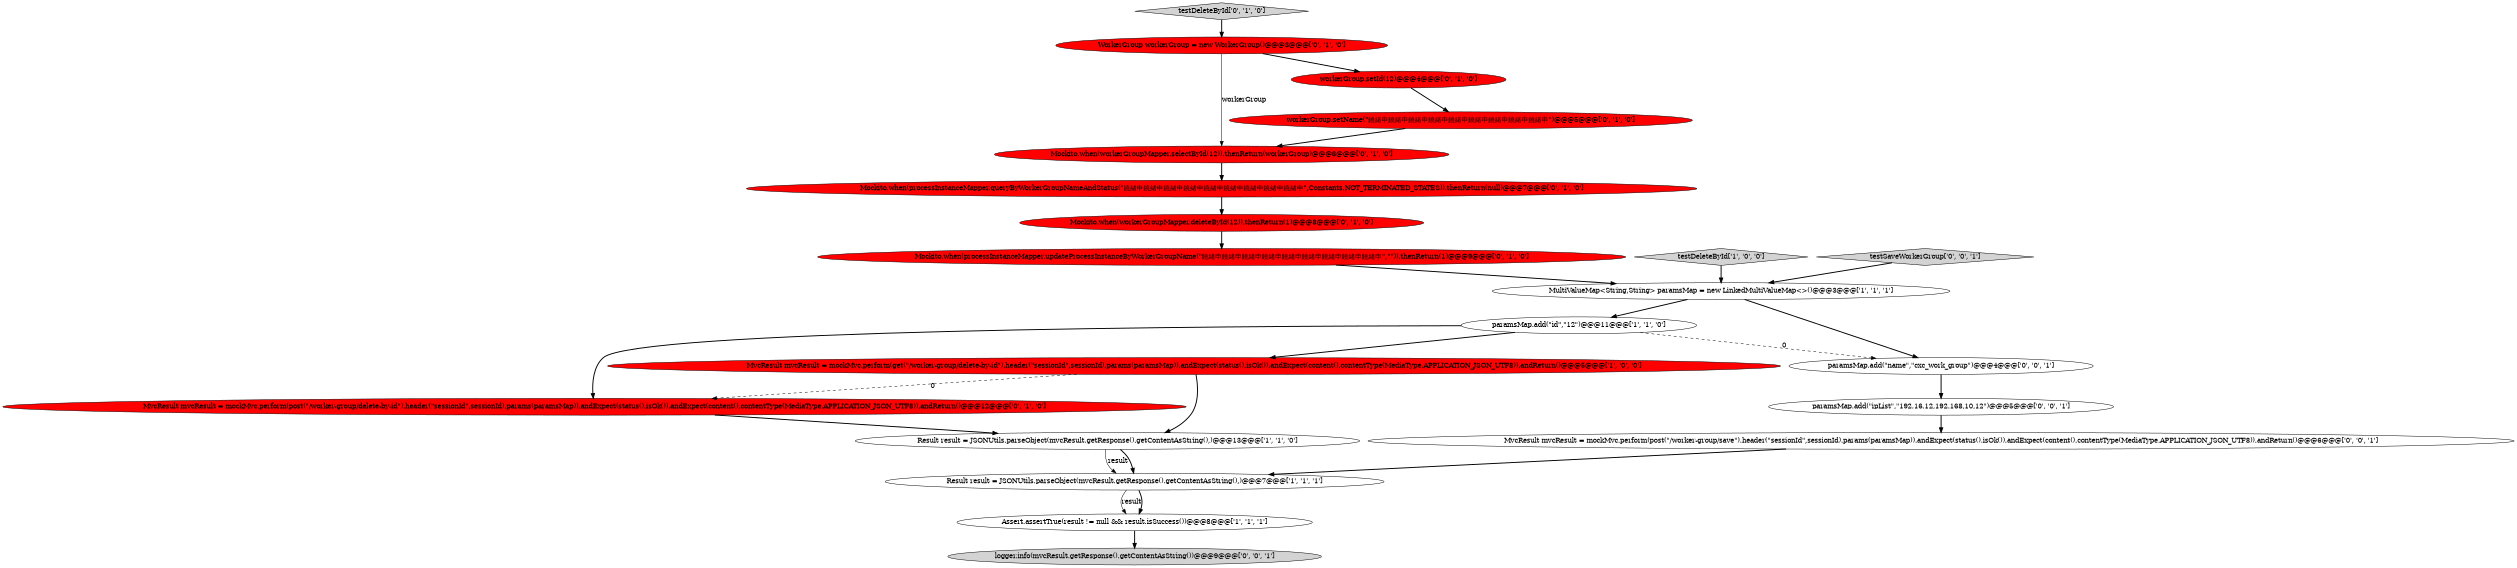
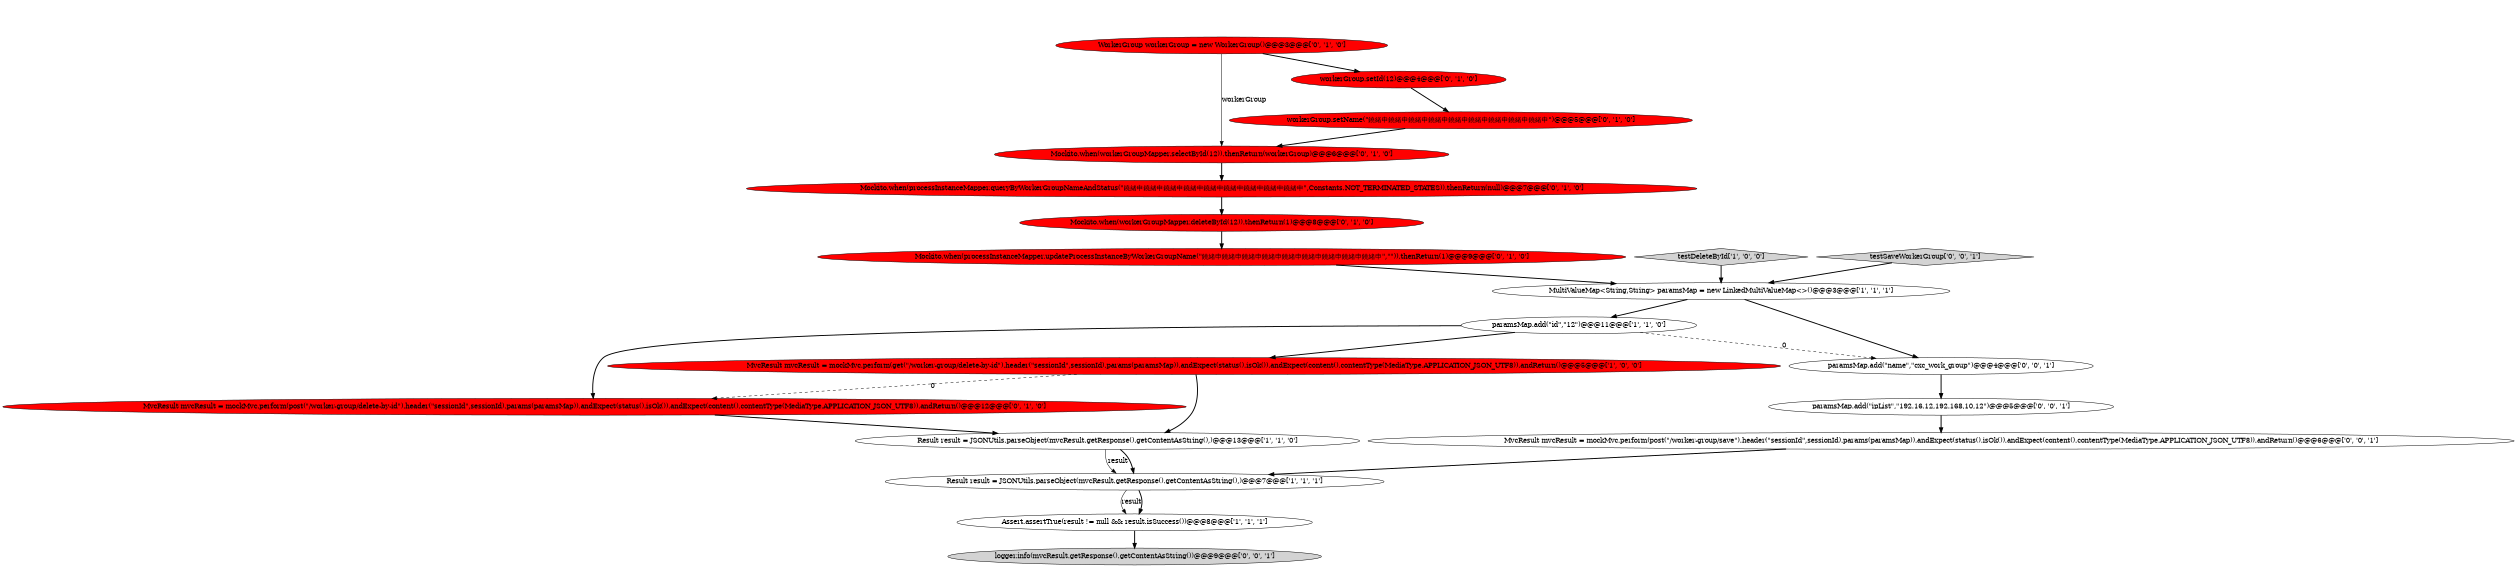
node "testDeleteById['0', '1', '0']": removed
